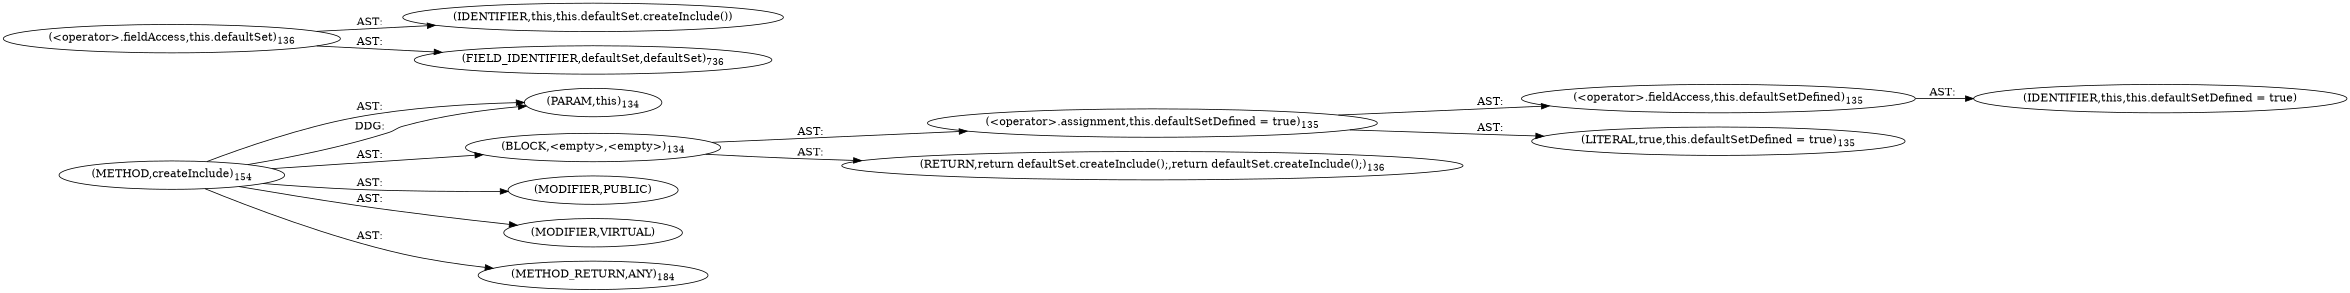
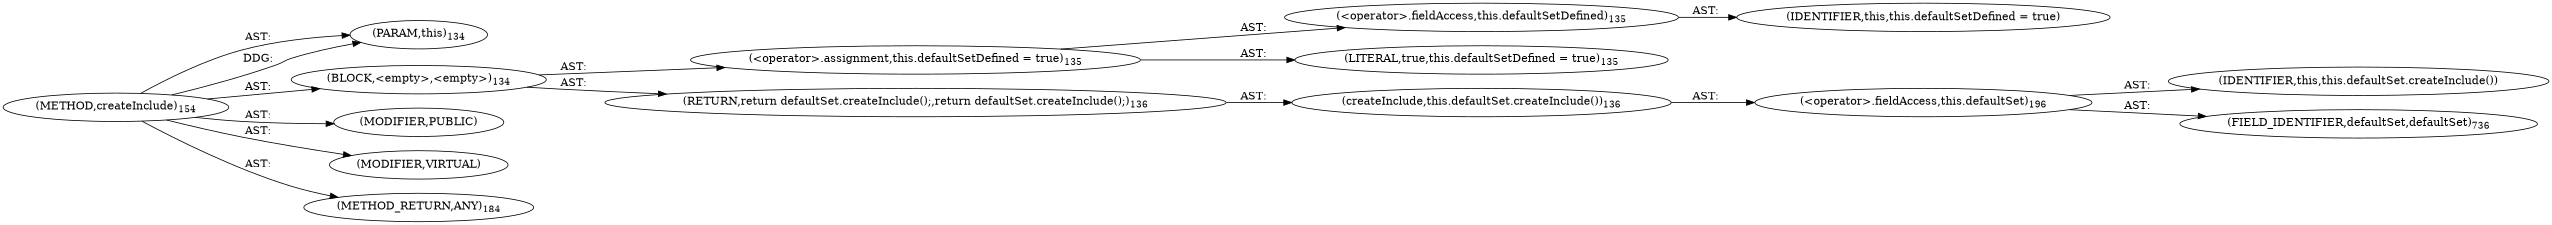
node "(<operator>.fieldAccess,this.defaultSet)": text "136" -> "196"
node "(createInclude,this.defaultSet.createInclude())": added
